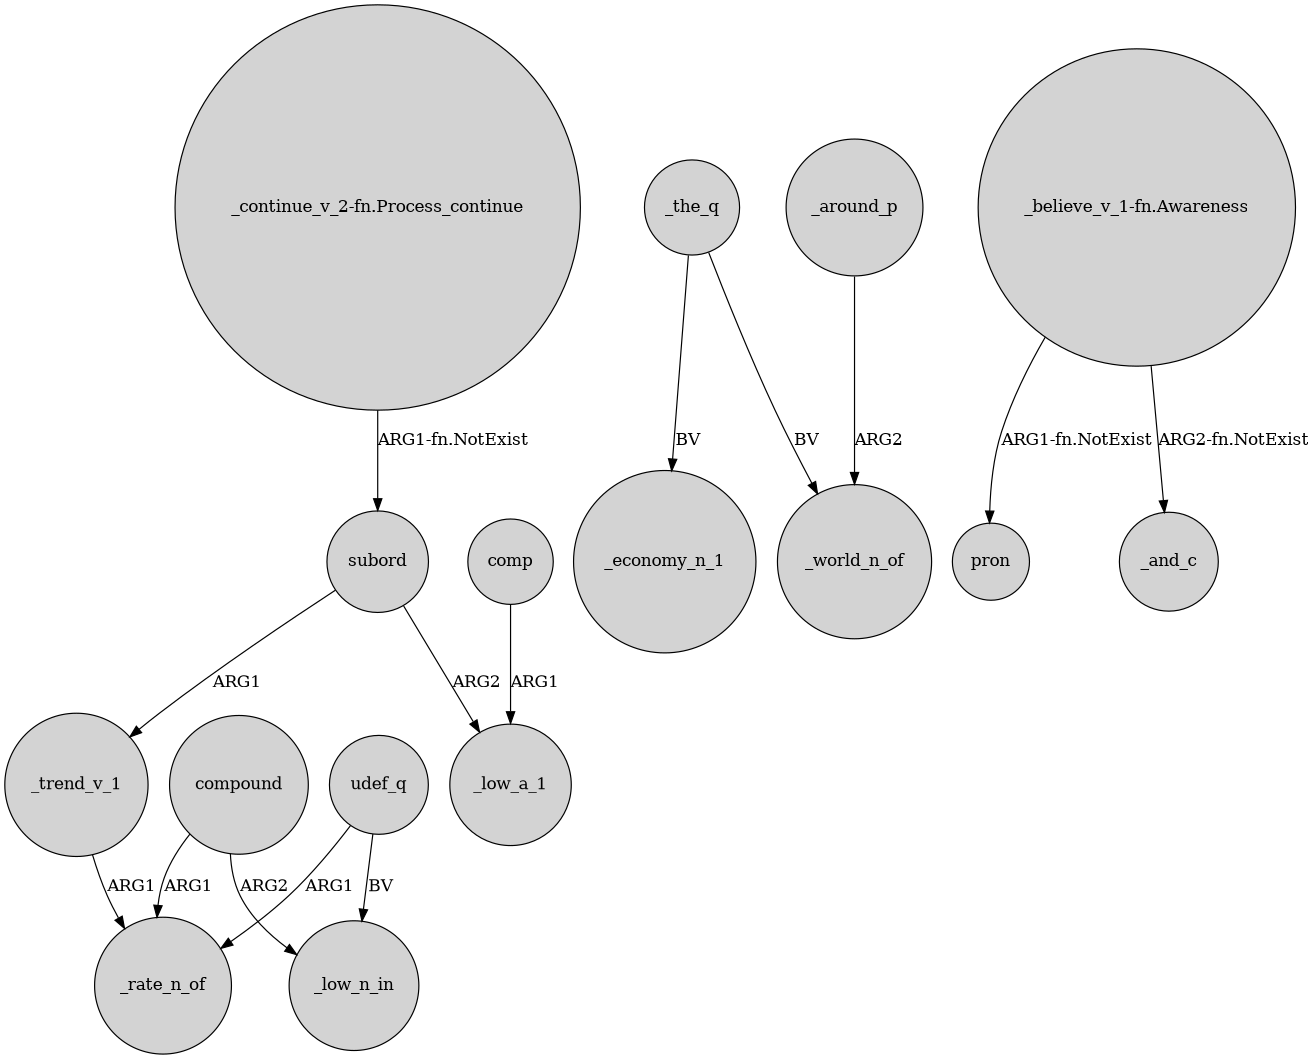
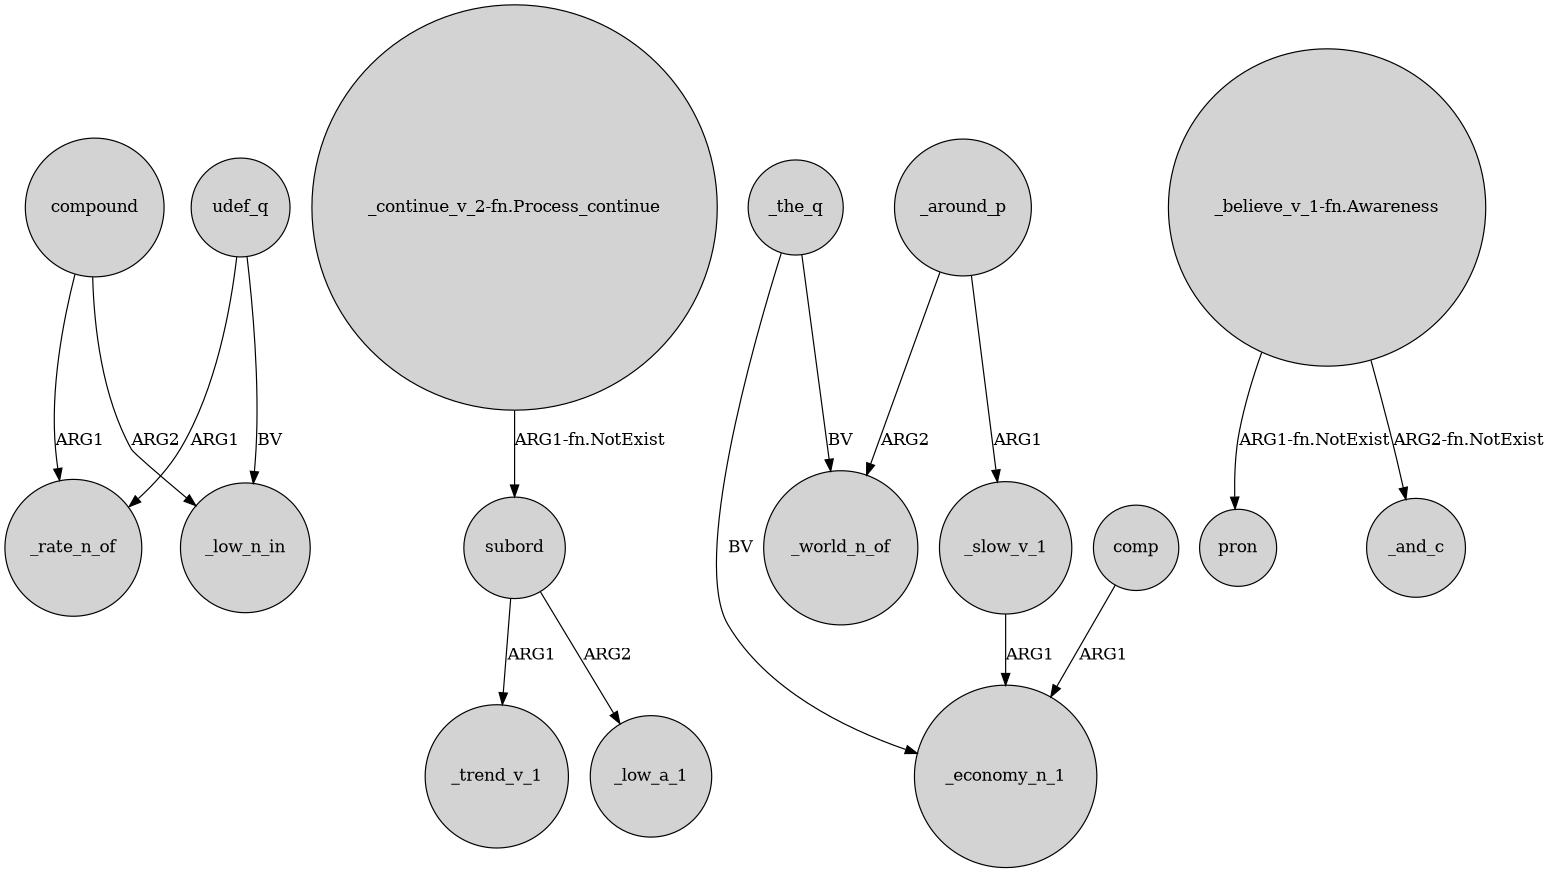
node "_slow_v_1": added
edge "comp" -> "_low_a_1": now "comp" -> "_economy_n_1"
edge "_trend_v_1" -> "_rate_n_of": removed, label "ARG1"
